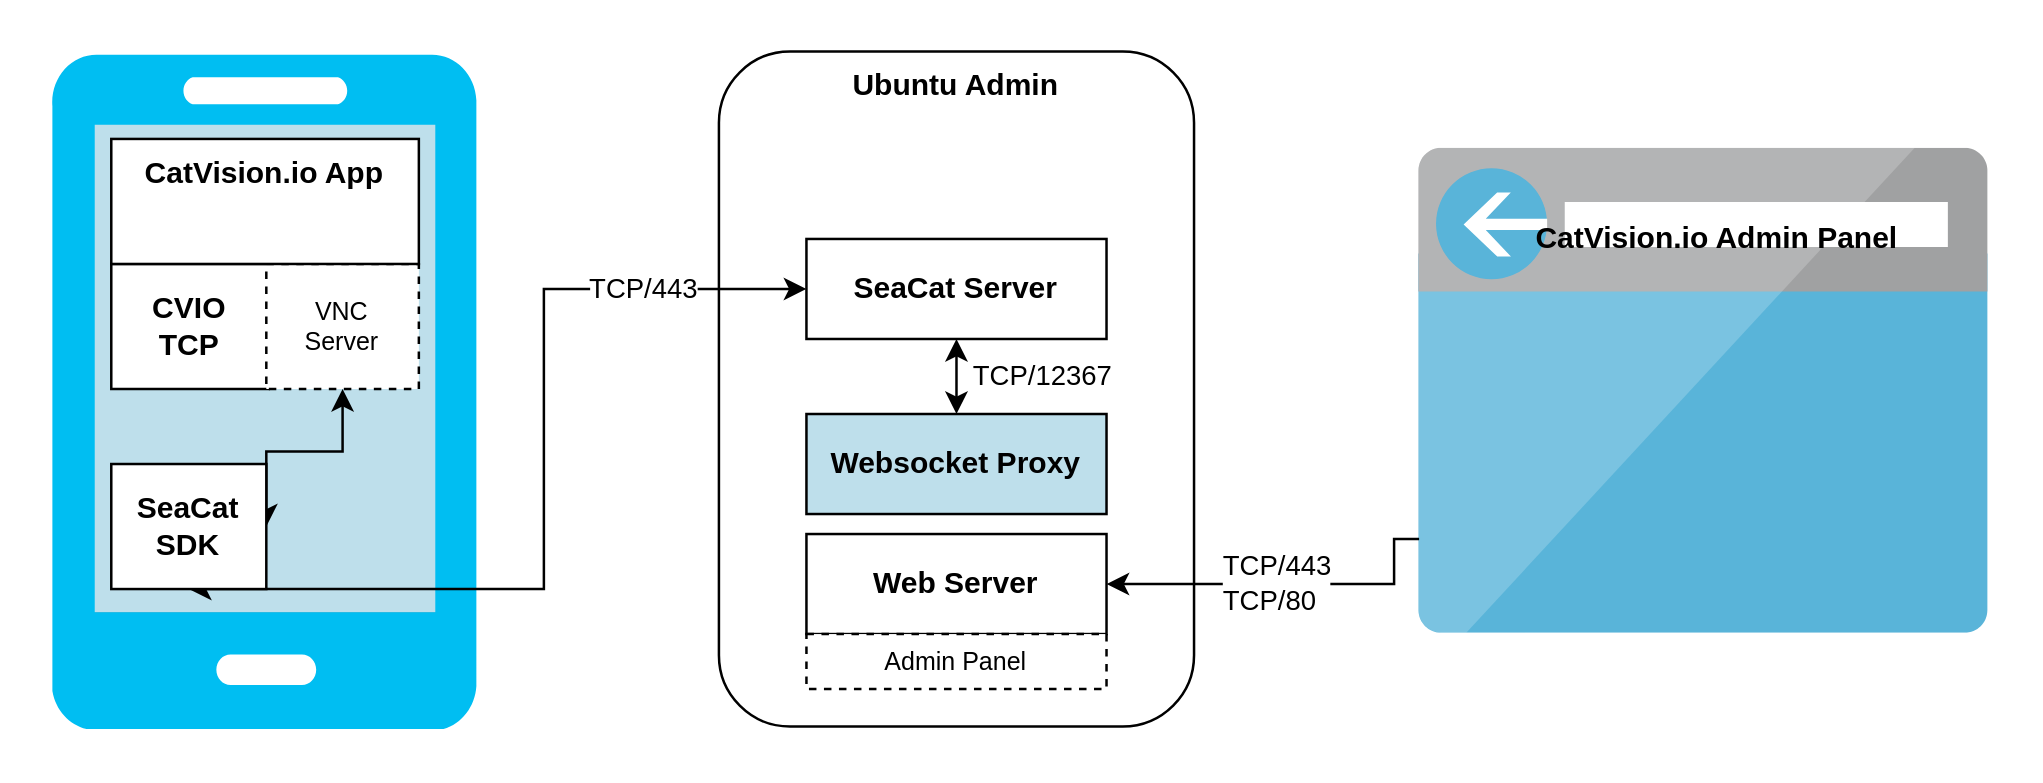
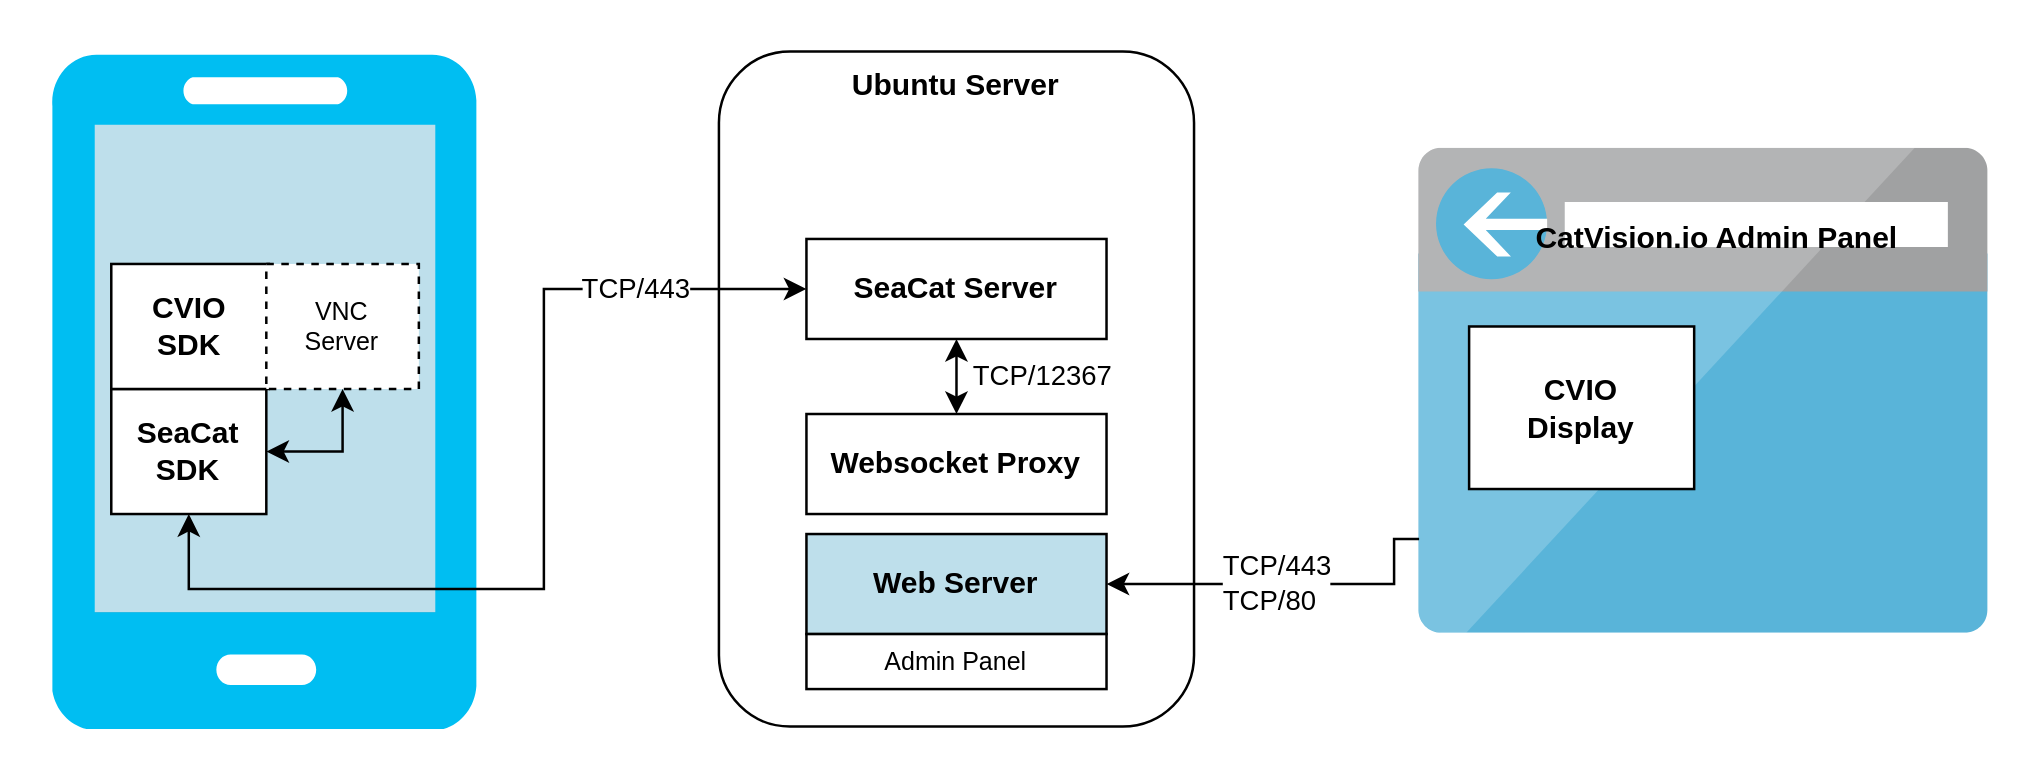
node "Ubuntu Admin": label "Ubuntu Admin" -> "Ubuntu Server"
node "CatVision.io App": removed
node "CVIO TCP": label "CVIO TCP" -> "CVIO SDK"
node "CVIO Display": added
node "Websocket Proxy": fillcolor #bedfeb -> #ffffff
node "SeaCat SDK": moved (189, 526) -> (189, 451)
node "Web Server": fillcolor #ffffff -> #bedfeb
node "Admin Panel": style dashed -> solid
